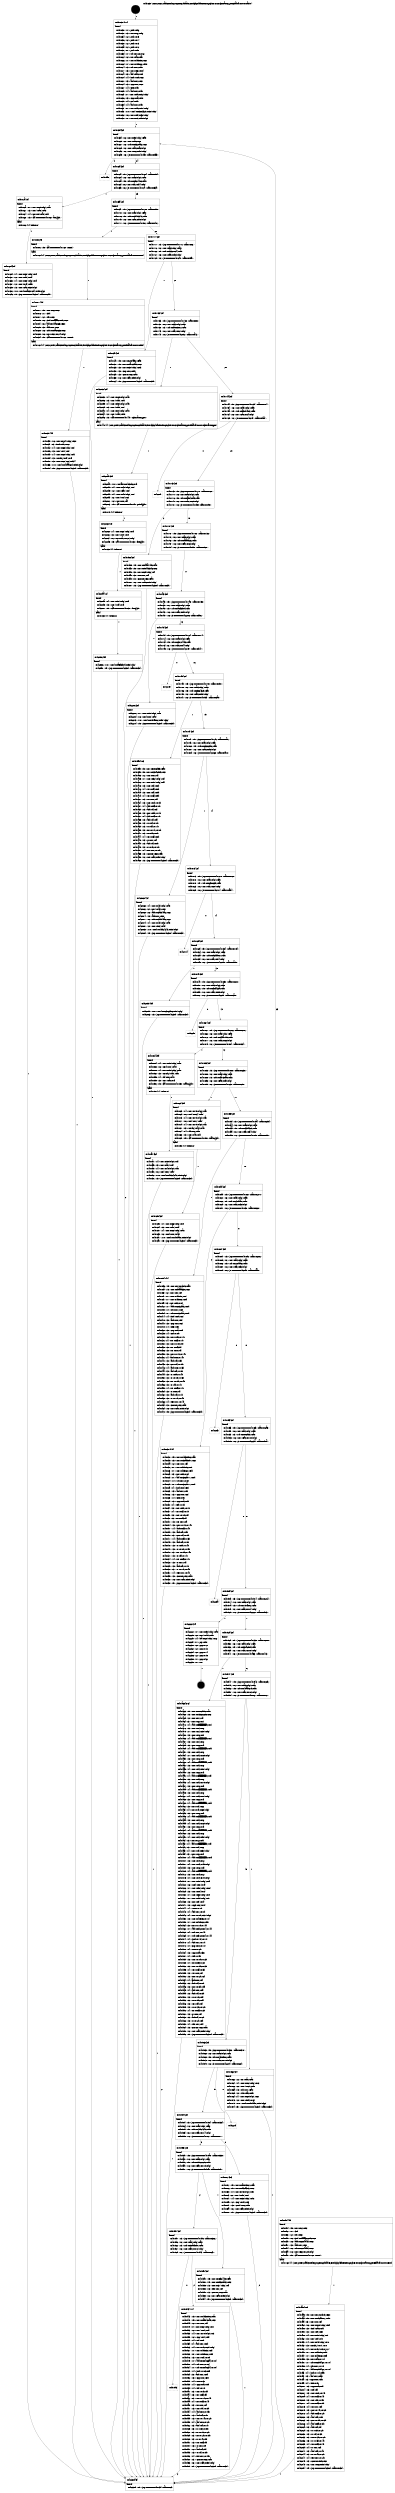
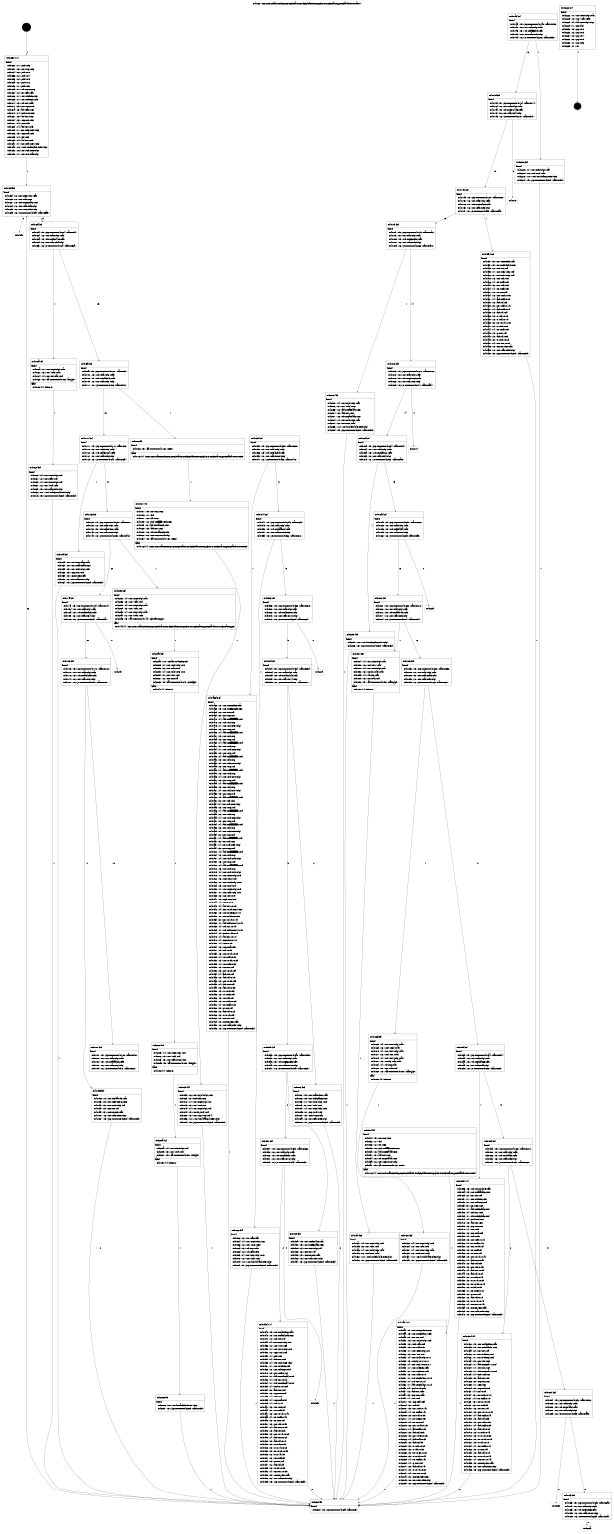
edge "0x401787 [28]" -> "0x4017a3 [28]": removed, label "17"
node "0x40190f [28]": removed
